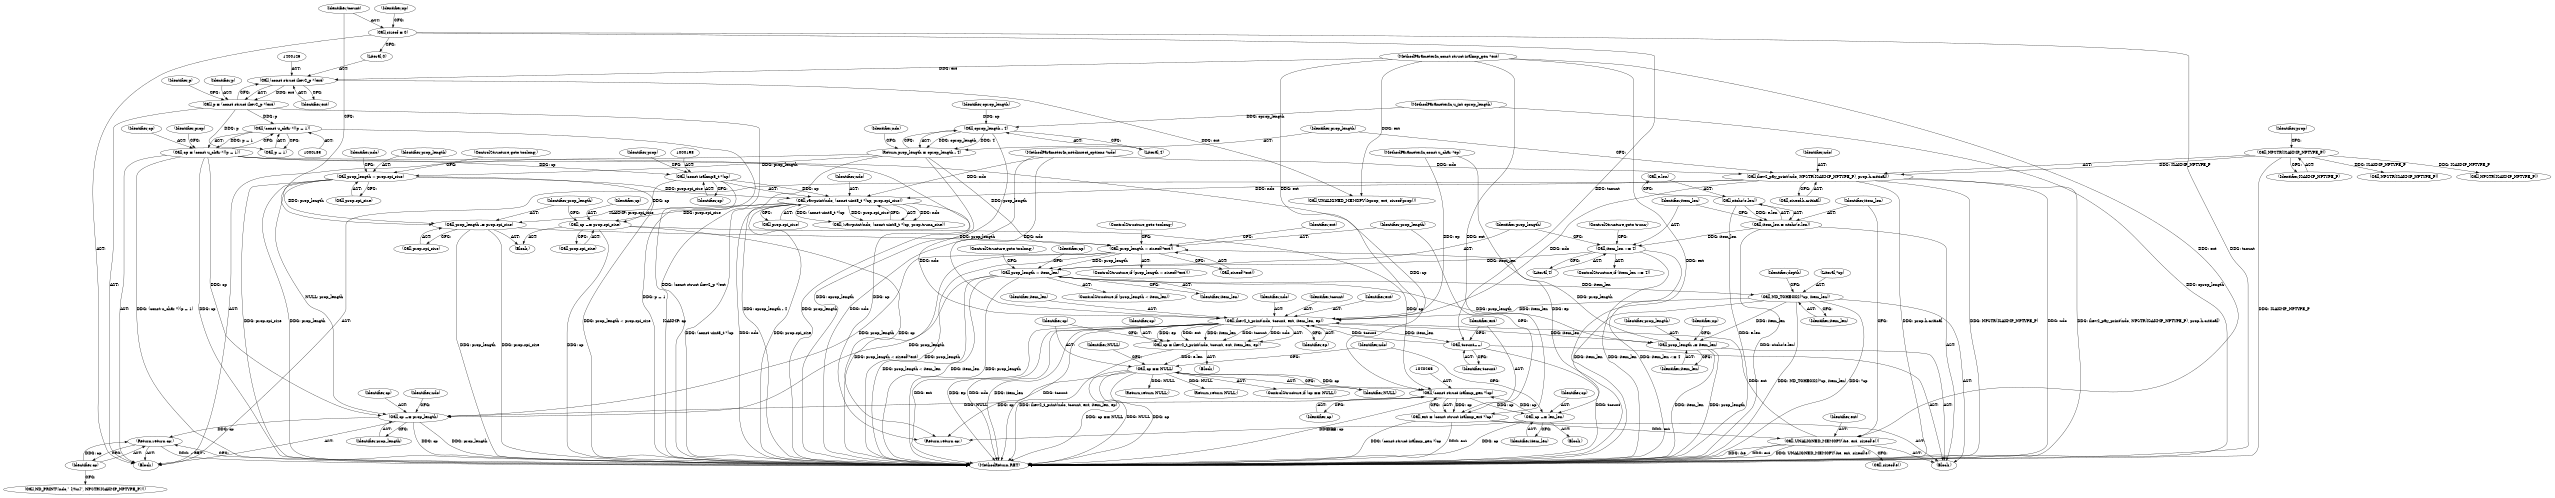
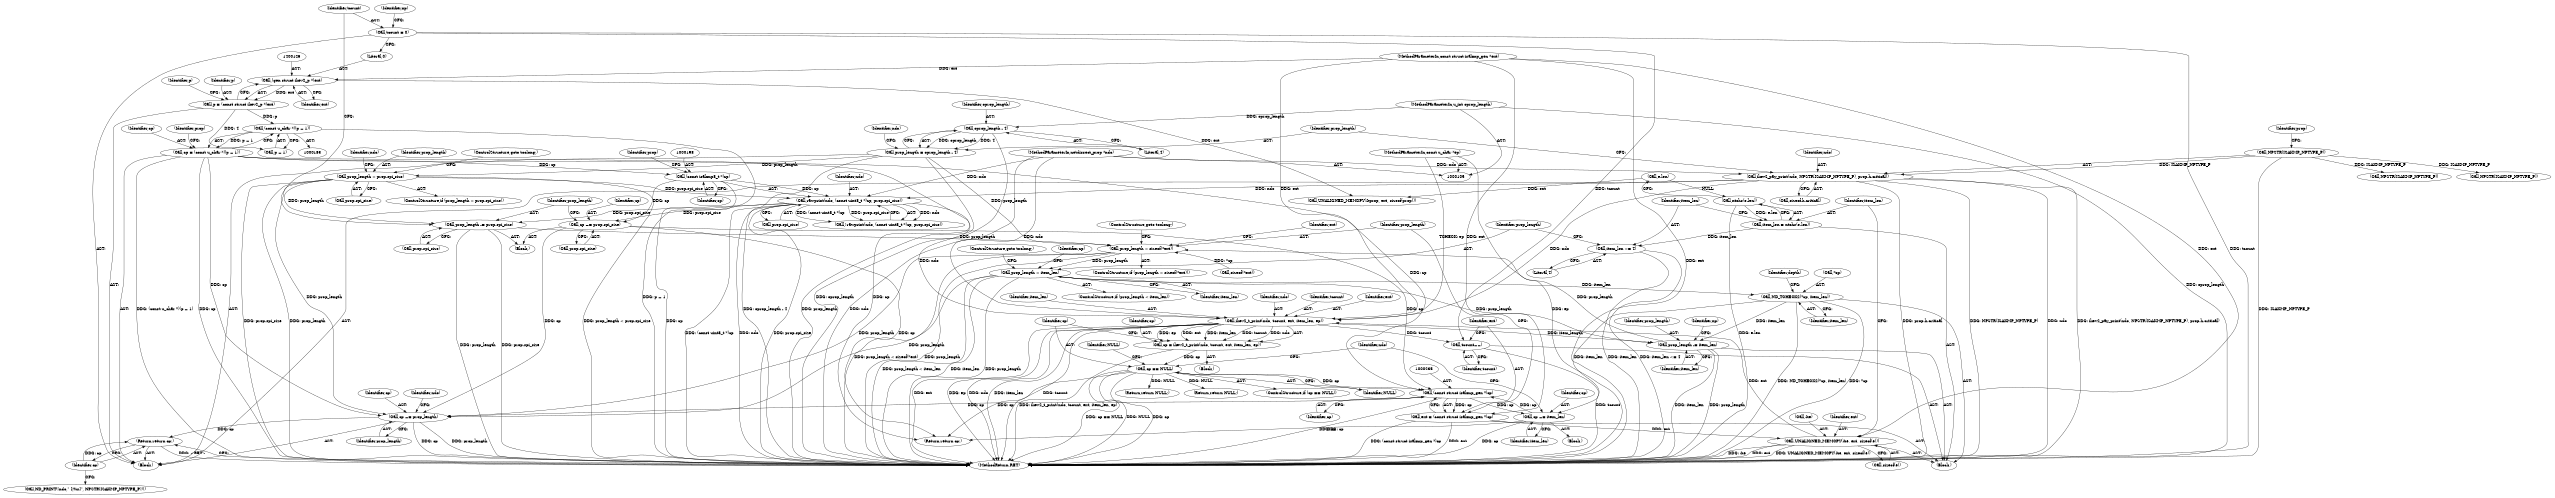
node "(Call,sizeof = 0)": label "(Call,sizeof = 0)" -> "(Call,tcount = 0)"
node "(Call,(const struct ikev2_p *)ext)": label "(Call,(const struct ikev2_p *)ext)" -> "(Call,(gen struct ikev2_p *)ext)"
edge "(Identifier,oprop_length)" -> "(Call,oprop_length - 4)": label "DDG: cp" -> "AST: "
edge "(MethodParameterIn,const struct isakmp_gen *ext)" -> "(Call,UNALIGNED_MEMCPY(&prop, ext, sizeof(prop)))": now "(Call,e.len)" -> "(Call,UNALIGNED_MEMCPY(&prop, ext, sizeof(prop)))"
edge "(Call,p = (const struct ikev2_p *)ext)" -> "(Call,p + 1)": label "DDG: p" -> "DDG: 4"
edge "1000183" -> "(Call,(const u_char *)(p + 1))": reversed
node "(Return,prop_length = oprop_length - 4)": label "(Return,prop_length = oprop_length - 4)" -> "(Call,prop_length = oprop_length - 4)"
node "(MethodParameterIn,netdissect_options *ndo)": label "(MethodParameterIn,netdissect_options *ndo)" -> "(MethodParameterIn,netdissect_prop *ndo)"
node "1000105": added
node "(Identifier,ISAKMP_NPTYPE_P)": removed
edge "(Call,e.len)" -> "(Call,ntohs(e.len))": label "AST: " -> "NULL: "
edge "(Call,p = (const struct ikev2_p *)ext)" -> "(MethodReturn,RET)": removed, label "DDG: (const struct ikev2_p *)ext"
node "(ControlStructure,if (prop_length < prop.spi_size))": added
edge "(Call,rawprint(ndo, (const uint8_t *)cp, prop.spi_size))" -> "(Call,prop_length -= prop.spi_size)": label "ISAKMP: prop.spi_size" -> "DDG: prop.spi_size"
edge "(Call,item_len = ntohs(e.len))" -> "(Call,ntohs(e.len))": label "AST: " -> "CFG: "
node "(Call,!rawprint(ndo, (const uint8_t *)cp, prop.trunc_size))": label "(Call,!rawprint(ndo, (const uint8_t *)cp, prop.trunc_size))" -> "(Call,!rawprint(ndo, (const uint8_t *)cp, prop.spi_size))"
node "(ControlStructure,goto trunc;)": removed
edge "(MethodParameterIn,const u_char *ep)" -> "(Call,ikev2_t_print(ndo, tcount, ext, item_len, ep))": label "DDG: ep" -> "TCHECK: ep"
edge "(Call,prop_length < sizeof(*ext))" -> "(Call,sizeof(*ext))": removed, label "CFG:"
edge "(Call,sizeof(*ext))" -> "(Call,prop_length < sizeof(*ext))": label "AST: " -> "DDG: *cp"
edge "(Call,item_len <= 4)" -> "(Call,prop_length < item_len)": removed, label "DDG: item_len"
node "(ControlStructure,if (item_len <= 4))": removed
node "(Literal,*cp)": label "(Literal,*cp)" -> "(Call,*cp)"
edge "(Call,prop_length < prop.spi_size)" -> "(Call,cp += prop_length)": label "NULL: prop_length" -> "DDG: prop_length"
edge "(Call,ND_TCHECK2(*cp, item_len))" -> "(Call,ikev2_t_print(ndo, tcount, ext, item_len, ep))": removed, label "DDG: item_len"
edge "(Call,(const isakmp8_t *)cp)" -> "(MethodReturn,RET)": label "ISAKMP: cp" -> "DDG: cp"
edge "(Call,ikev2_t_print(ndo, tcount, ext, item_len, ep))" -> "(Call,tcount++)": label "DDG: item_len" -> "DDG: tcount"
edge "(Call,ikev2_t_print(ndo, tcount, ext, item_len, ep))" -> "(Call,prop_length -= item_len)": label "DDG: item_len" -> "DDG: item_length"
edge "(Call,tcount++)" -> "(Call,ikev2_t_print(ndo, tcount, ext, item_len, ep))": removed, label "DDG: tcount"
node "(Identifier,ep)": removed
edge "(Call,cp = ikev2_t_print(ndo, tcount, ext, item_len, ep))" -> "(Call,cp == NULL)": label "DDG: e.len" -> "DDG: cp"
node "1040235": label "1040235" -> "1000235"
edge "(Call,(const struct isakmp_gen *)cp)" -> "(Call,cp += prop_length)": label "DDG: NULL" -> "DDG: cp"
node "(Call,ext = (const struct isakmp_ext *)cp)": label "(Call,ext = (const struct isakmp_ext *)cp)" -> "(Call,ext = (const struct isakmp_gen *)cp)"
node "(Call,cp += len_len)": label "(Call,cp += len_len)" -> "(Call,cp += item_len)"
node "(Call,&e)": added
edge "(Call,item_len = ntohs(e.len))" -> "(MethodReturn,RET)": removed, label "DDG: ntohs(e.len)"
edge "(Call,sizeof(e))" -> "(Call,UNALIGNED_MEMCPY(&e, ext, sizeof(e)))": added, label "AST:"
edge "(Call,cp += prop.spi_size)" -> "(MethodReturn,RET)": now "(Call,cp += prop.spi_size)" -> "(Call,cp += prop_length)"
